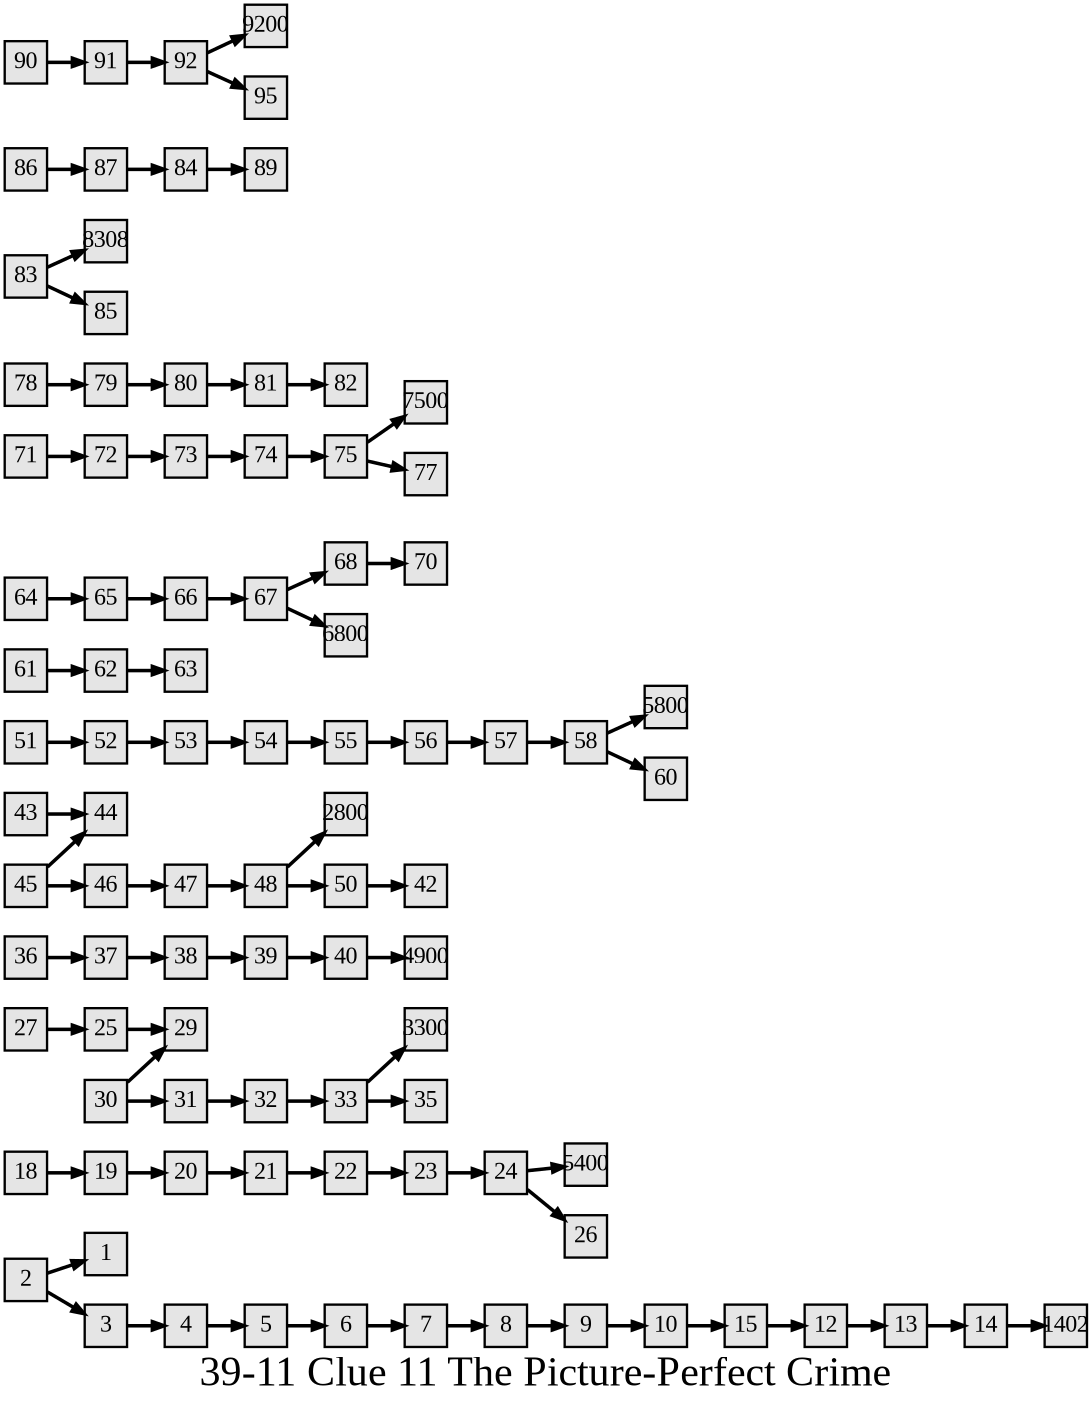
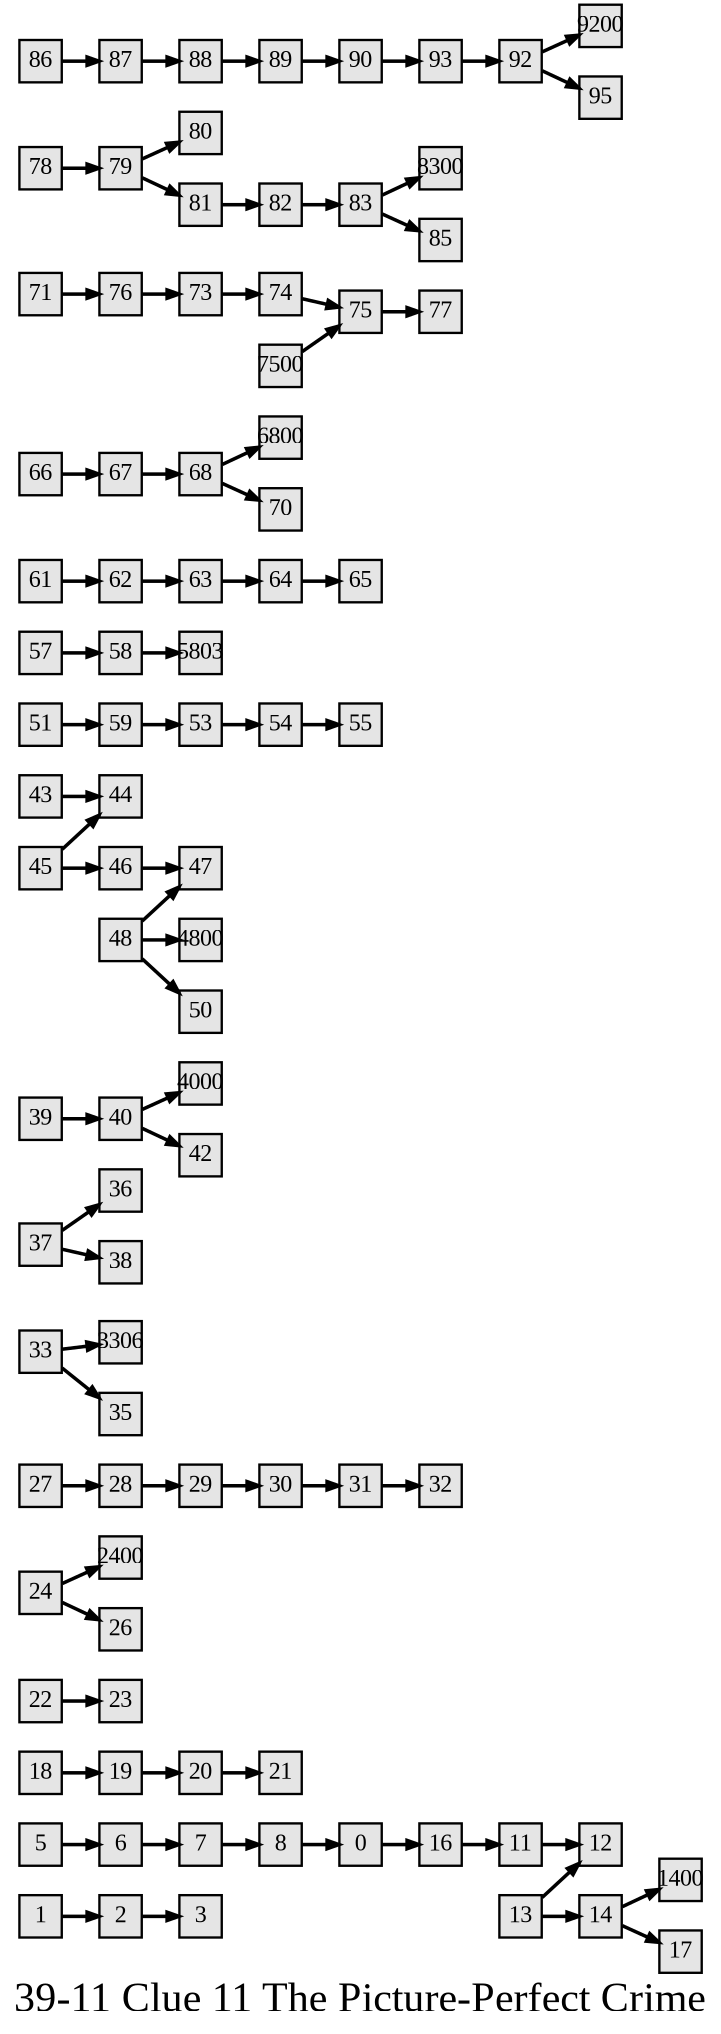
edge "89" -> "90": added
node "91": label "91" -> "93"
node "84": label "84" -> "88"
edge "82" -> "83": added
node "8308": label "8308" -> "8300"
edge "80" -> "81": now "79" -> "81"
edge "75" -> "7500": reversed
node "72": label "72" -> "76"
edge "63" -> "64": added
edge "65" -> "66": removed
edge "67" -> "6800": now "68" -> "6800"
node "5800": label "5800" -> "5803"
node "52": label "52" -> "59"
node "56": removed
node "60": removed
node "2800": label "2800" -> "4800"
edge "47" -> "48": reversed
edge "50" -> "42": now "40" -> "42"
edge "36" -> "37": reversed
edge "38" -> "39": removed
node "4900": label "4900" -> "4000"
node "25": label "25" -> "28"
node "3300": label "3300" -> "3306"
edge "30" -> "29": reversed
edge "32" -> "33": removed
node "5400": label "5400" -> "2400"
edge "21" -> "22": removed
edge "23" -> "24": removed
edge "2" -> "1": reversed
node "4": removed
node "9": label "9" -> "0"
node "10": label "10" -> "16"
node "15": label "15" -> "11"
edge "12" -> "13": reversed
node "1402": label "1402" -> "1400"
node "17": added
